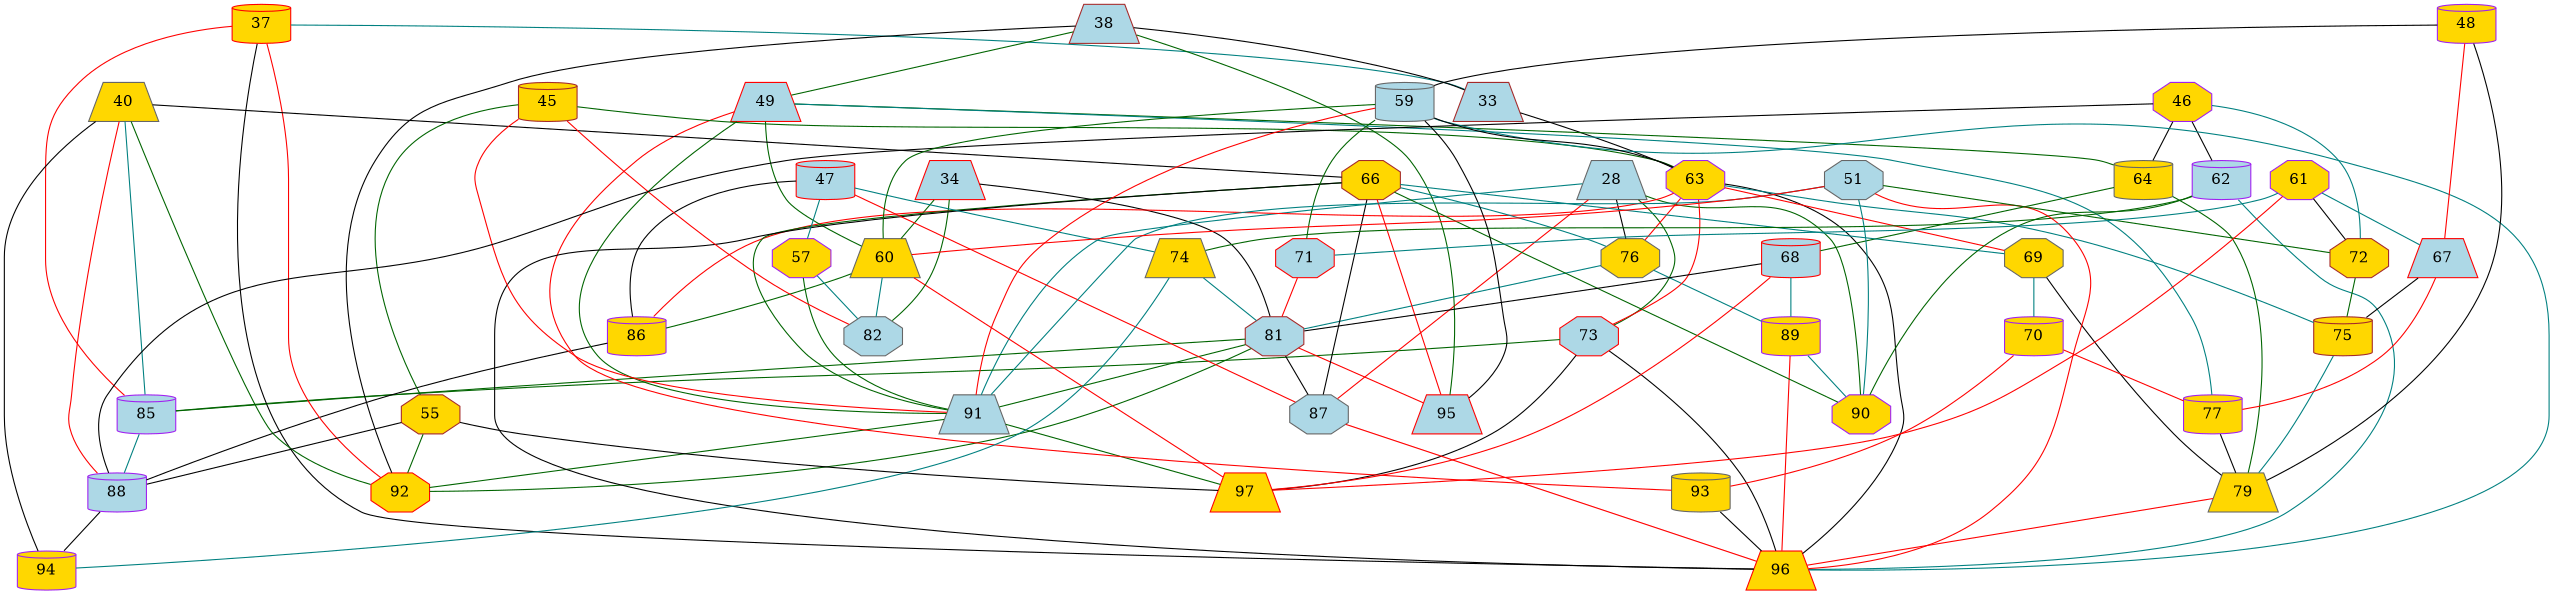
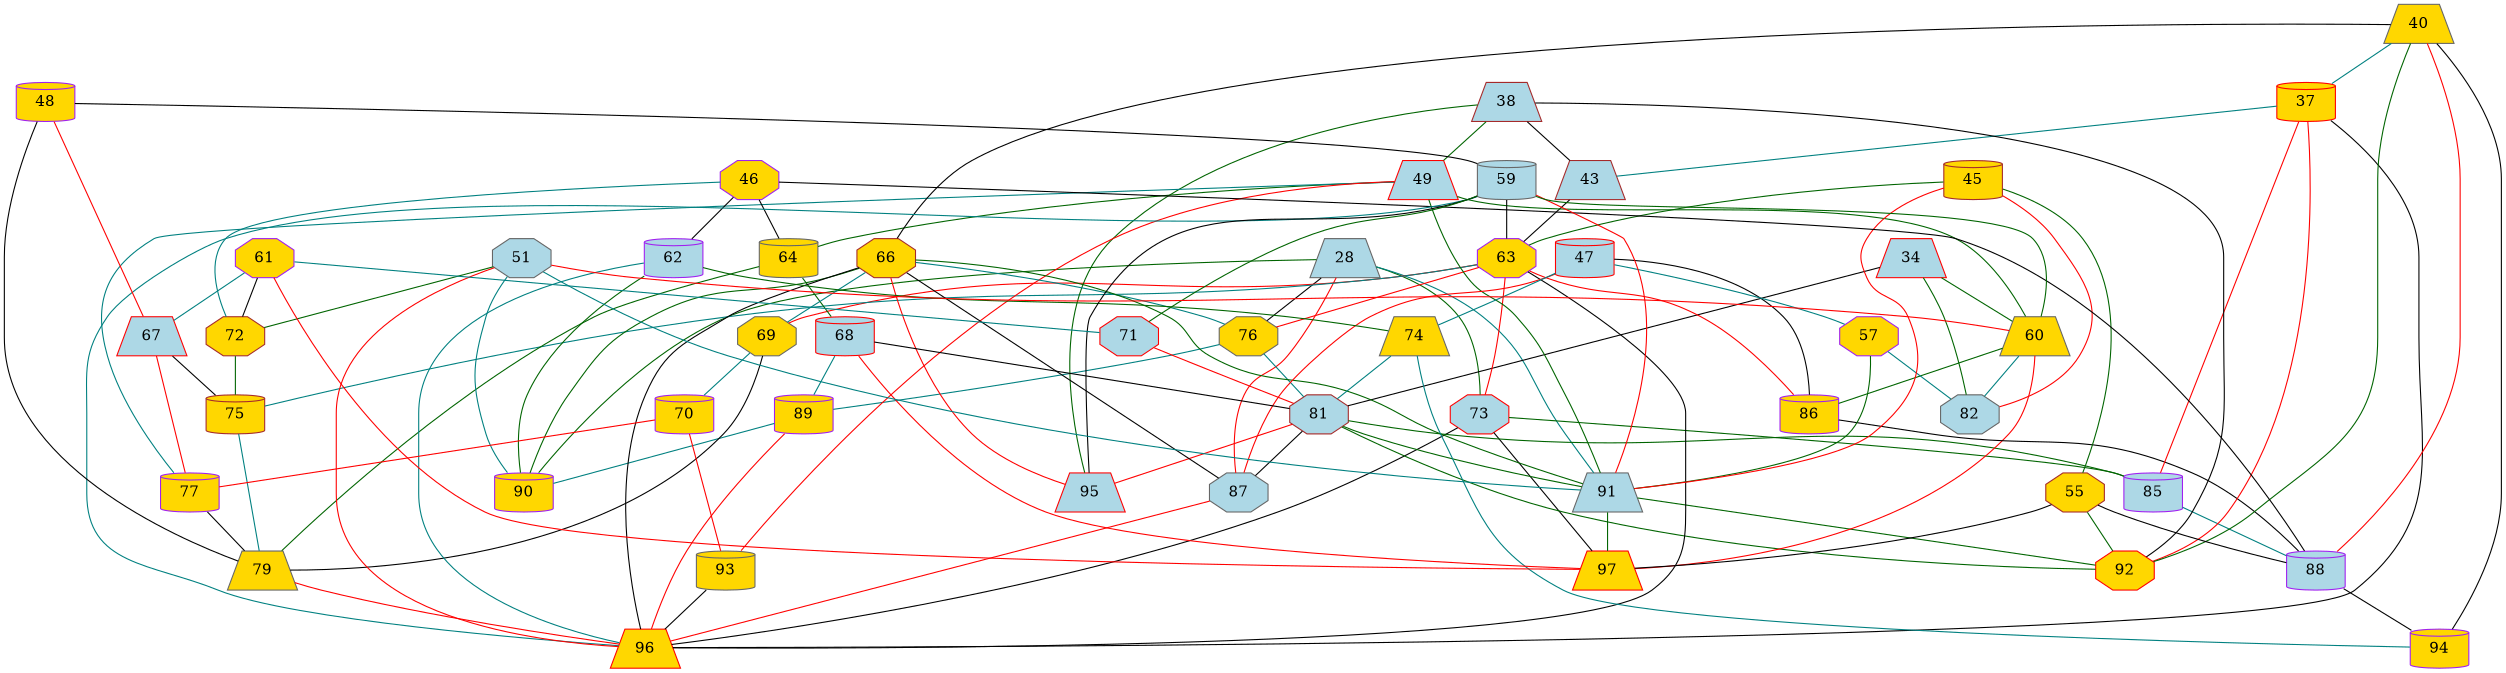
node "33": label "33" -> "43"
edge "40" -- "85": now "40" -- "37"
node "90": shape octagon -> cylinder
